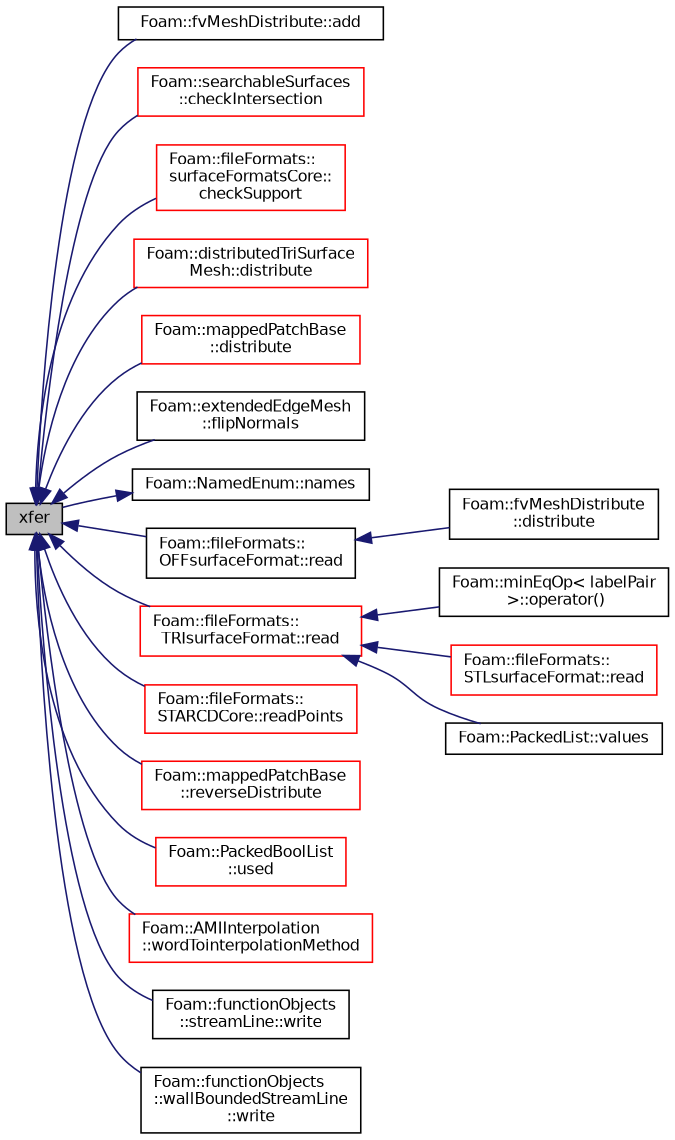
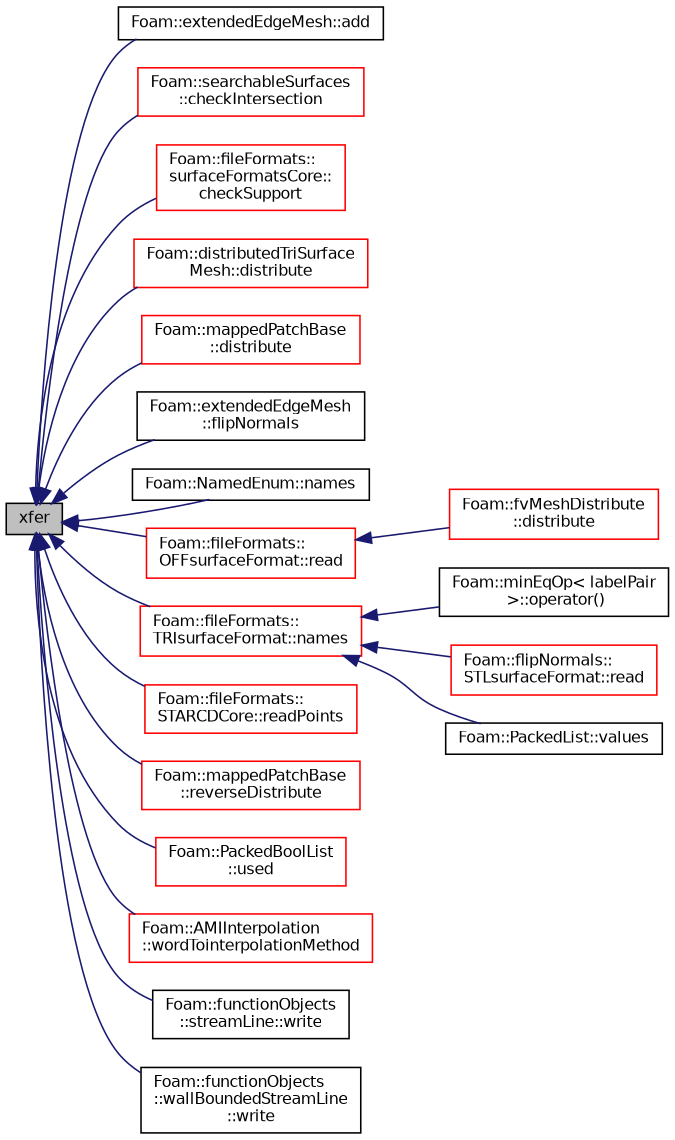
node "Foam::fvMeshDistribute::add": label "Foam::fvMeshDistribute::add" -> "Foam::extendedEdgeMesh::add"
edge "xfer" -> "Foam::NamedEnum::names": reversed
node "Foam::fvMeshDistribute ::distribute": color black -> red
node "Foam::fileFormats:: OFFsurfaceFormat::read": color black -> red
node "Foam::fileFormats:: TRIsurfaceFormat::read": label "Foam::fileFormats:: TRIsurfaceFormat::read" -> "Foam::fileFormats:: TRIsurfaceFormat::names"
node "Foam::fileFormats:: STLsurfaceFormat::read": label "Foam::fileFormats:: STLsurfaceFormat::read" -> "Foam::flipNormals:: STLsurfaceFormat::read"
